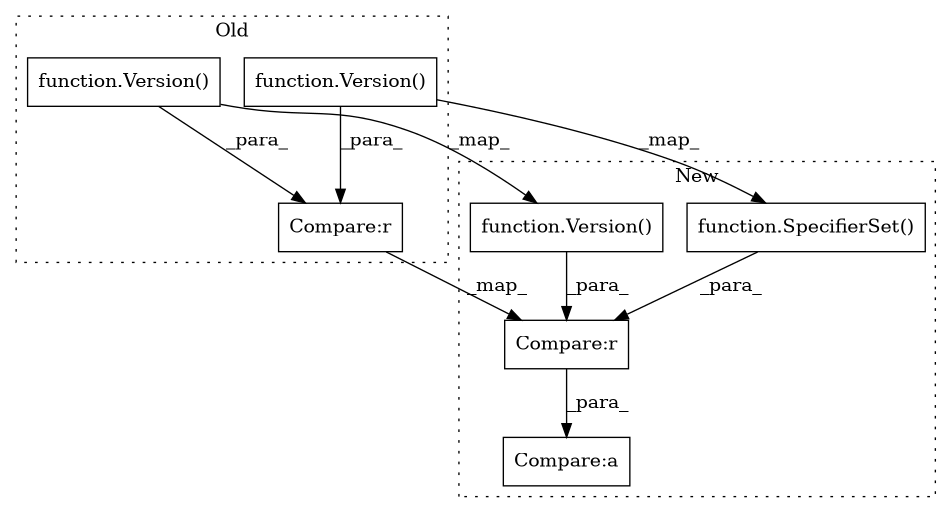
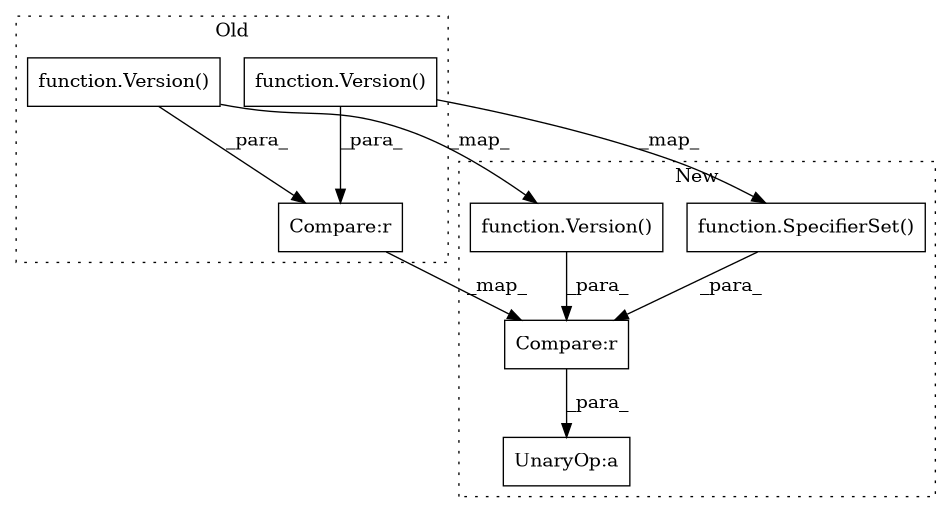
node "Compare:a": label "Compare:a" -> "UnaryOp:a"
